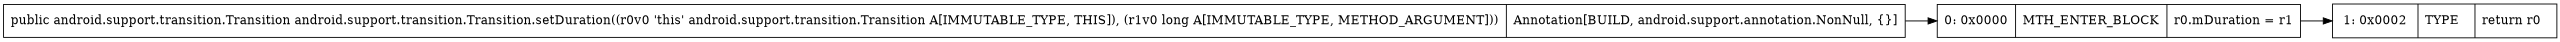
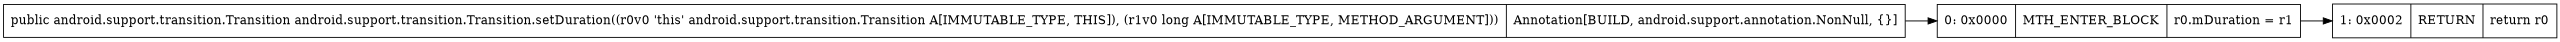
node "1: 0x0002": text "TYPE" -> "RETURN"
